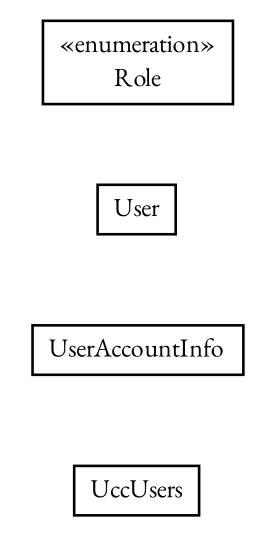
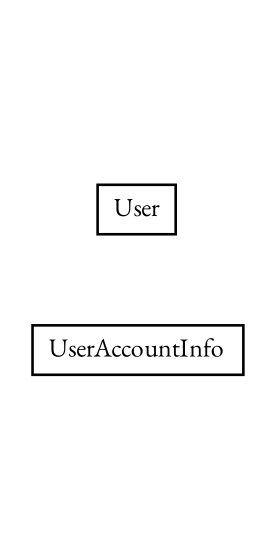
node "Role": removed
node "UccUsers": removed
